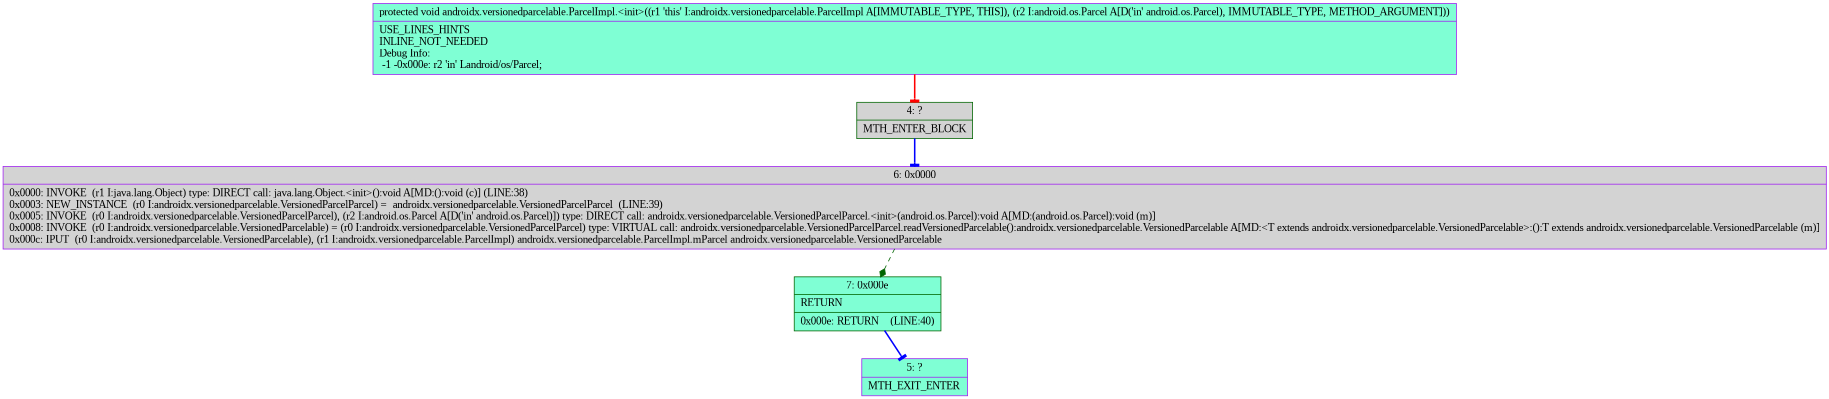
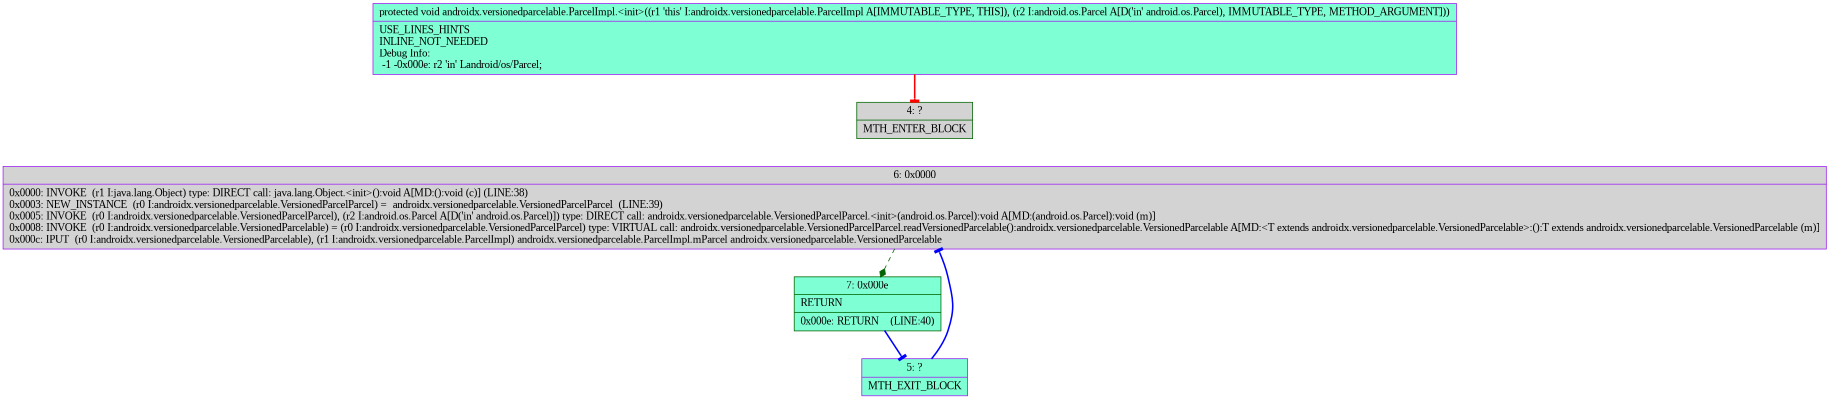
edge "4: ?" -> "6: 0x0000": now "5: ?" -> "6: 0x0000"
node "5: ?": text "MTH_EXIT_ENTER" -> "MTH_EXIT_BLOCK"
